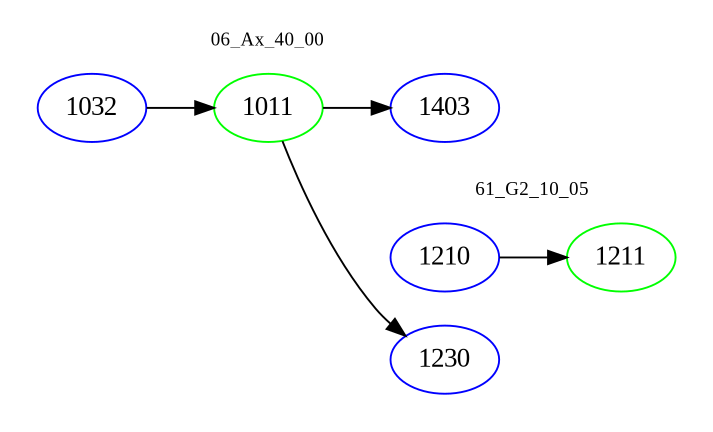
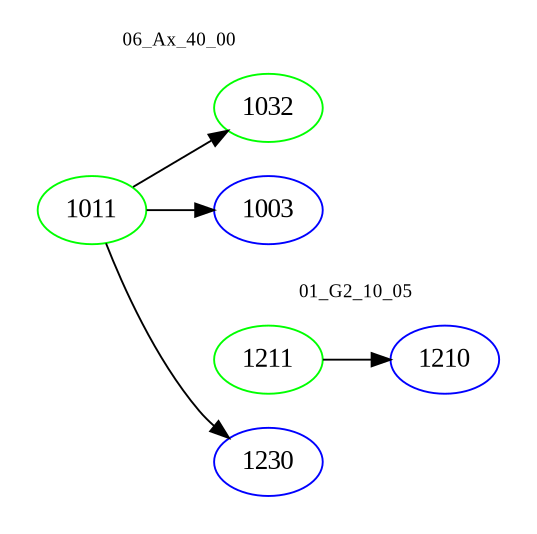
node "1032": color blue -> green
edge "1032" -> "1011": reversed
node "1403": label "1403" -> "1003"
cluster "61_G2_10_05": label "61_G2_10_05" -> "01_G2_10_05"
edge "1210" -> "1211": reversed
